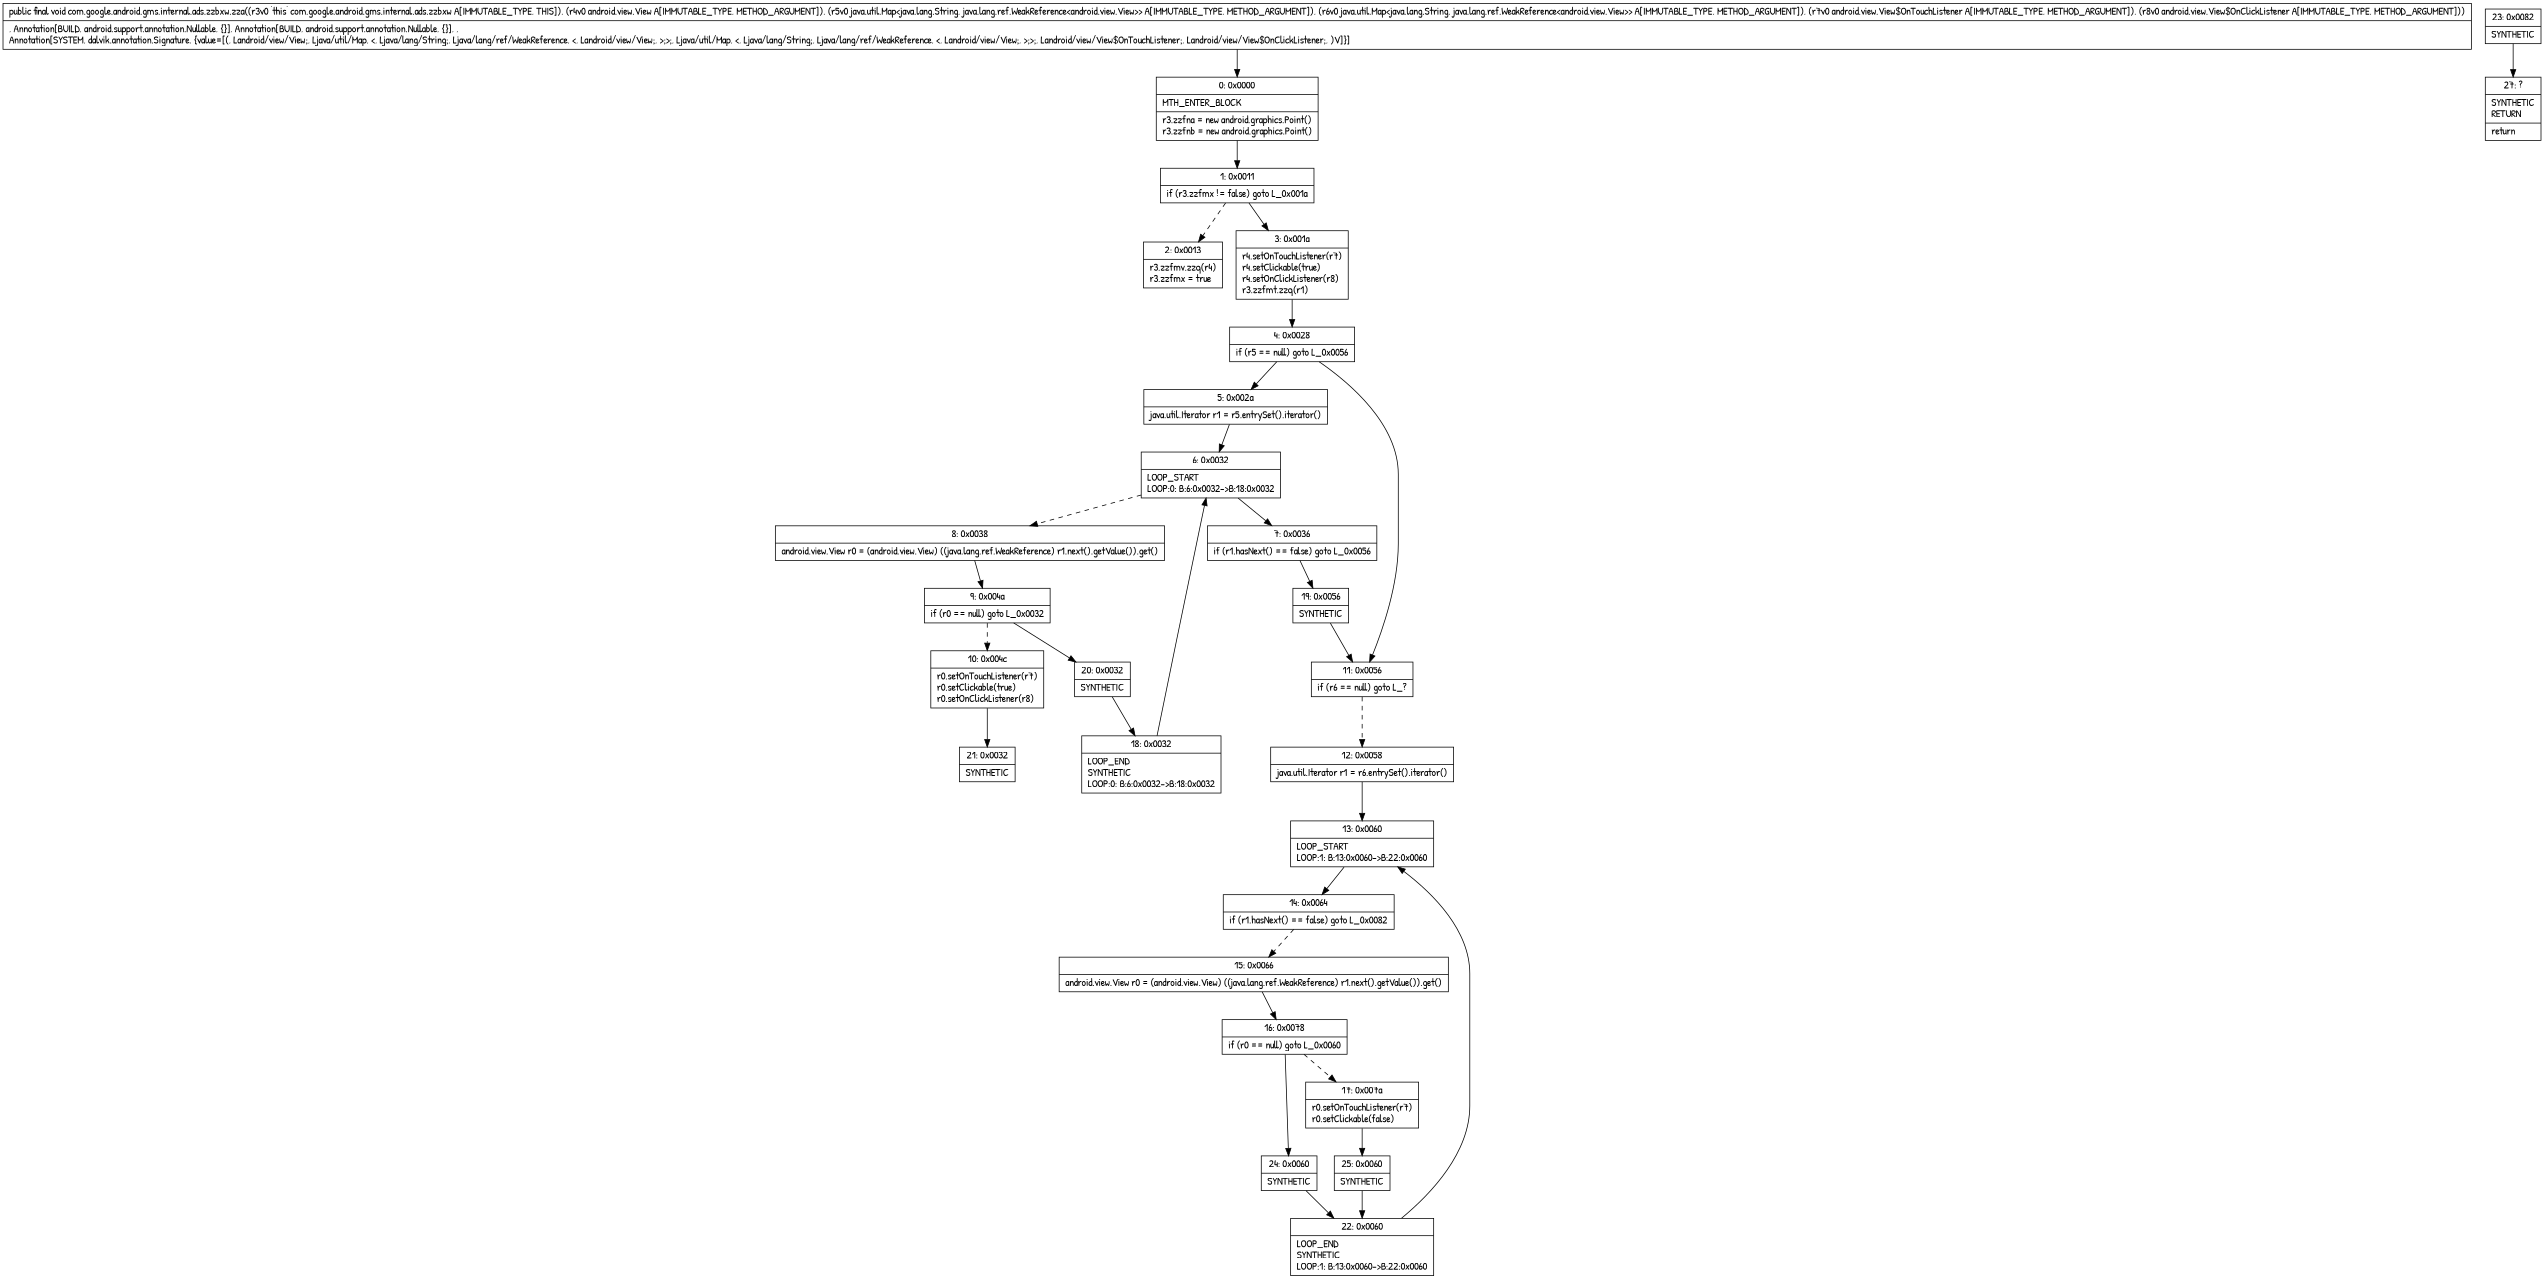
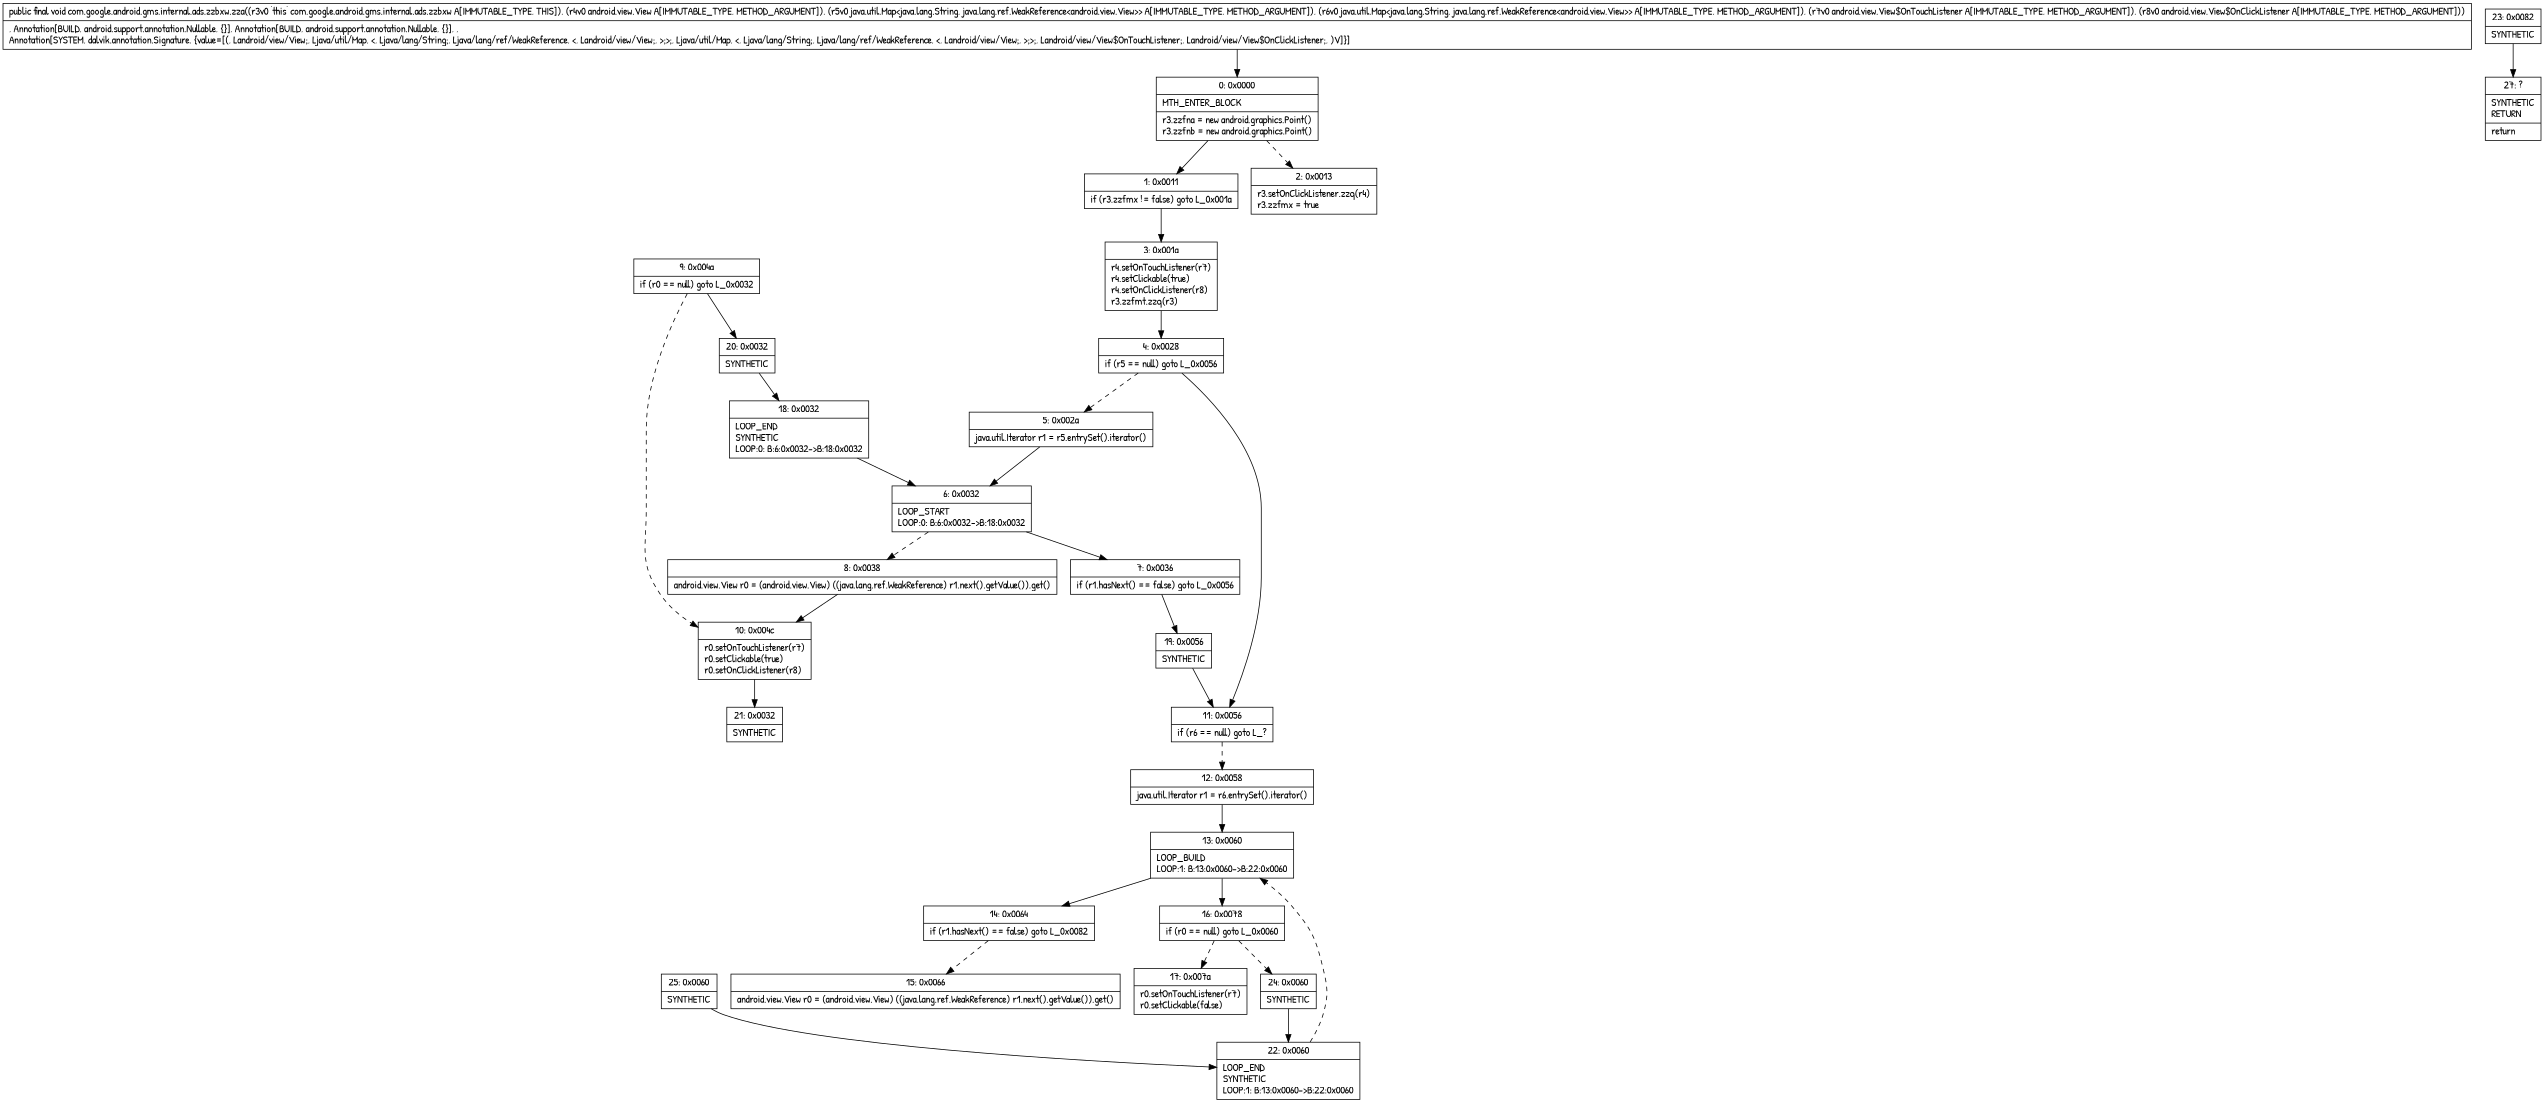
edge "1: 0x0011" -> "2: 0x0013": now "0: 0x0000" -> "2: 0x0013"
node "2: 0x0013": text "r3.zzfmv.zzq(r4)" -> "r3.setOnClickListener.zzq(r4)"
node "3: 0x001a": text "r3.zzfmt.zzq(r1)" -> "r3.zzfmt.zzq(r3)"
edge "4: 0x0028" -> "5: 0x002a": style solid -> dashed
edge "8: 0x0038" -> "9: 0x004a": now "8: 0x0038" -> "10: 0x004c"
node "13: 0x0060": text "LOOP_START" -> "LOOP_BUILD"
edge "15: 0x0066" -> "16: 0x0078": now "13: 0x0060" -> "16: 0x0078"
edge "22: 0x0060" -> "13: 0x0060": style solid -> dashed
edge "16: 0x0078" -> "24: 0x0060": style solid -> dashed
edge "17: 0x007a" -> "25: 0x0060": removed
